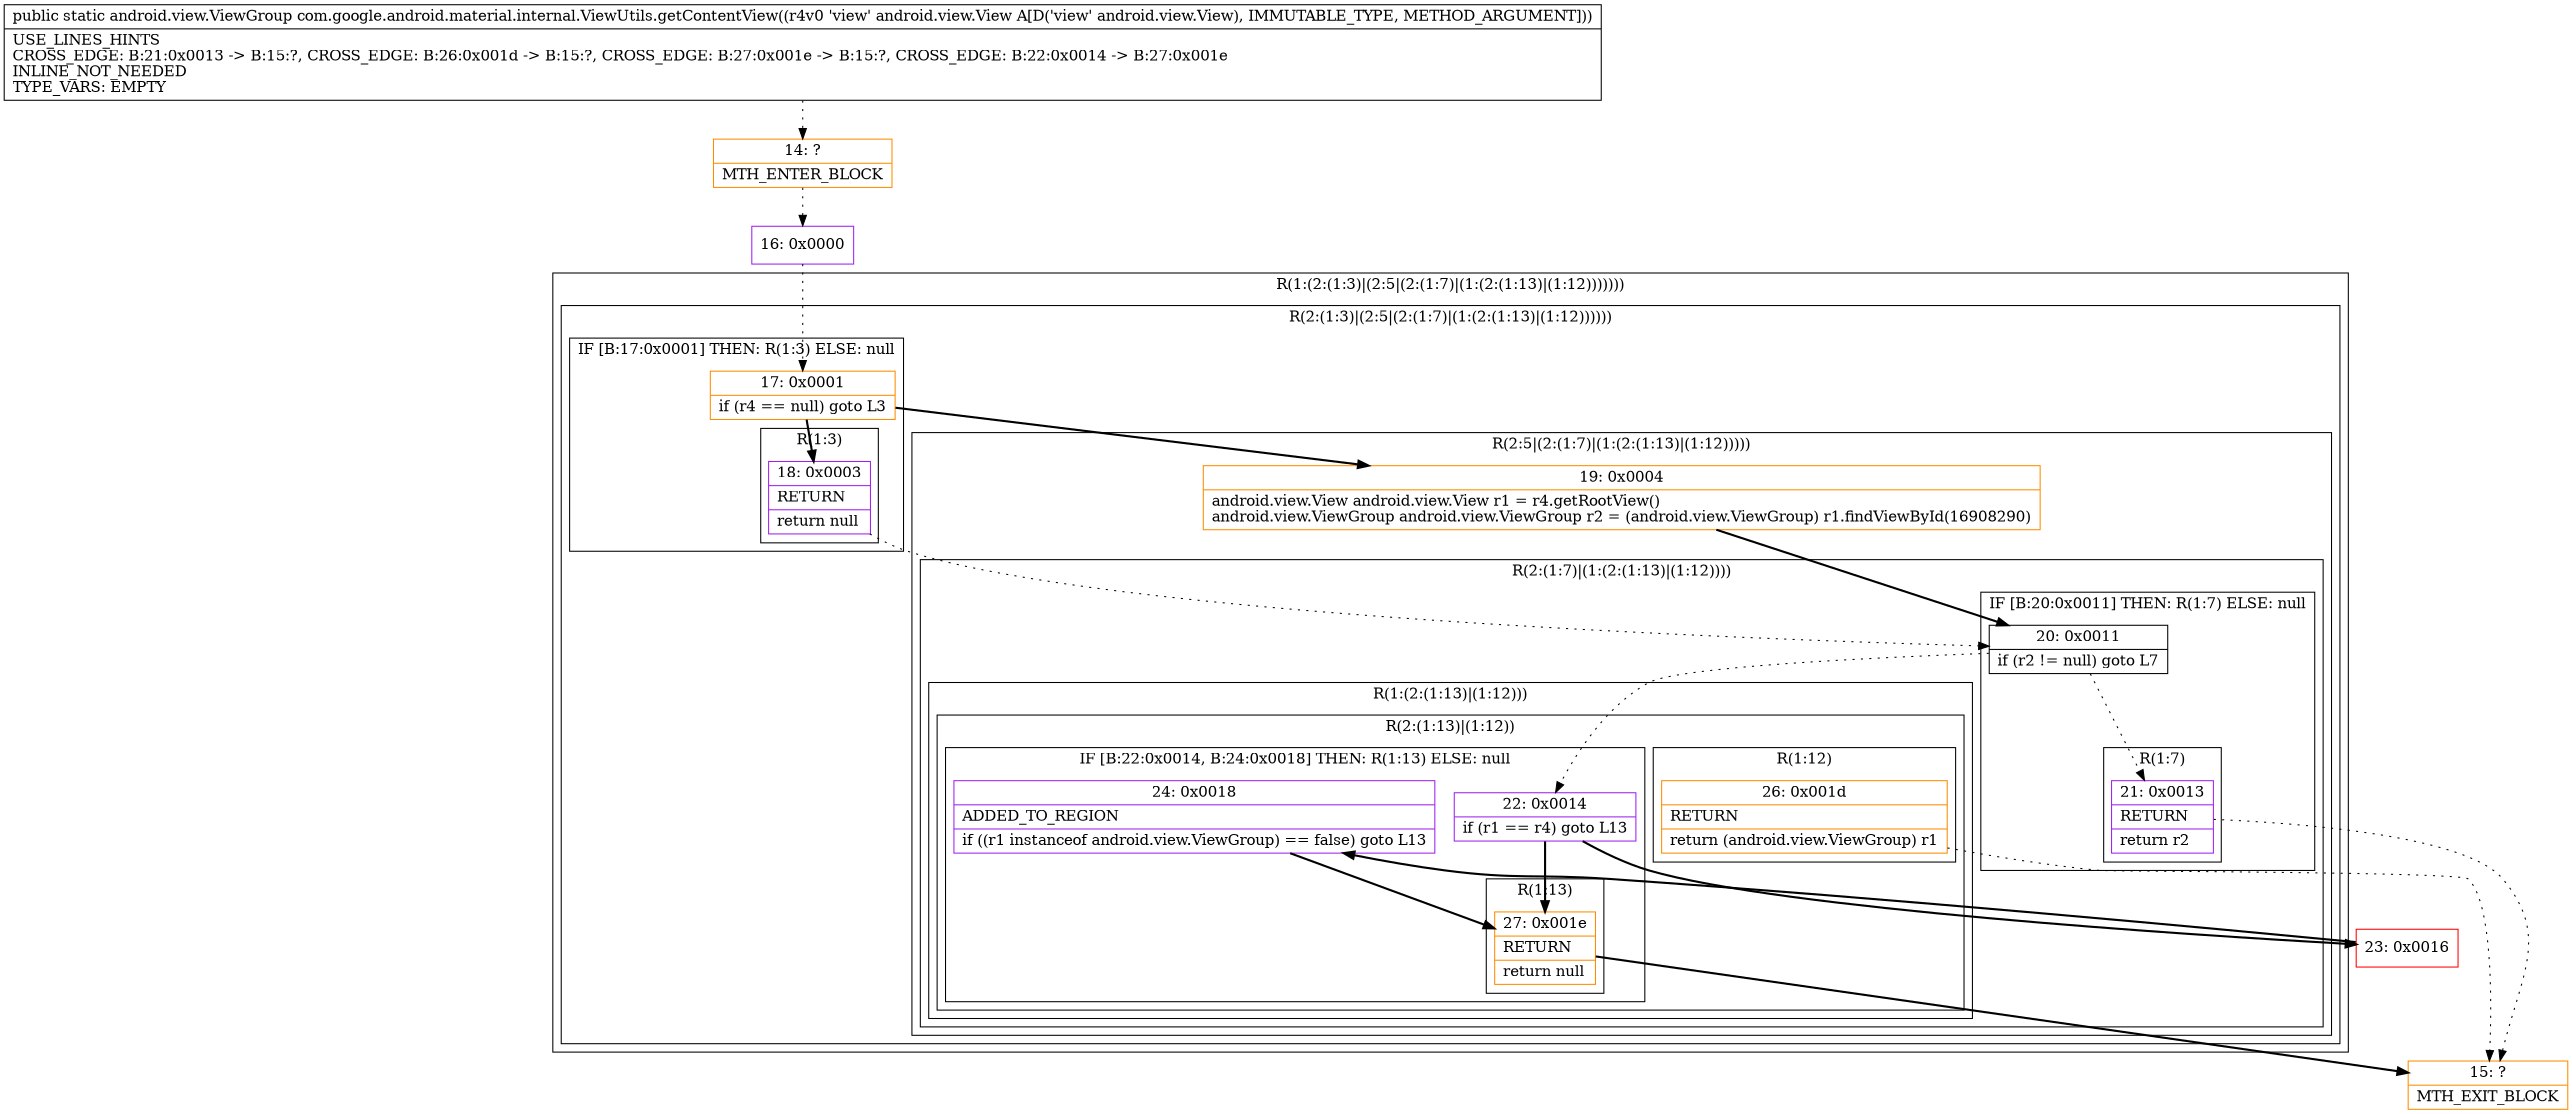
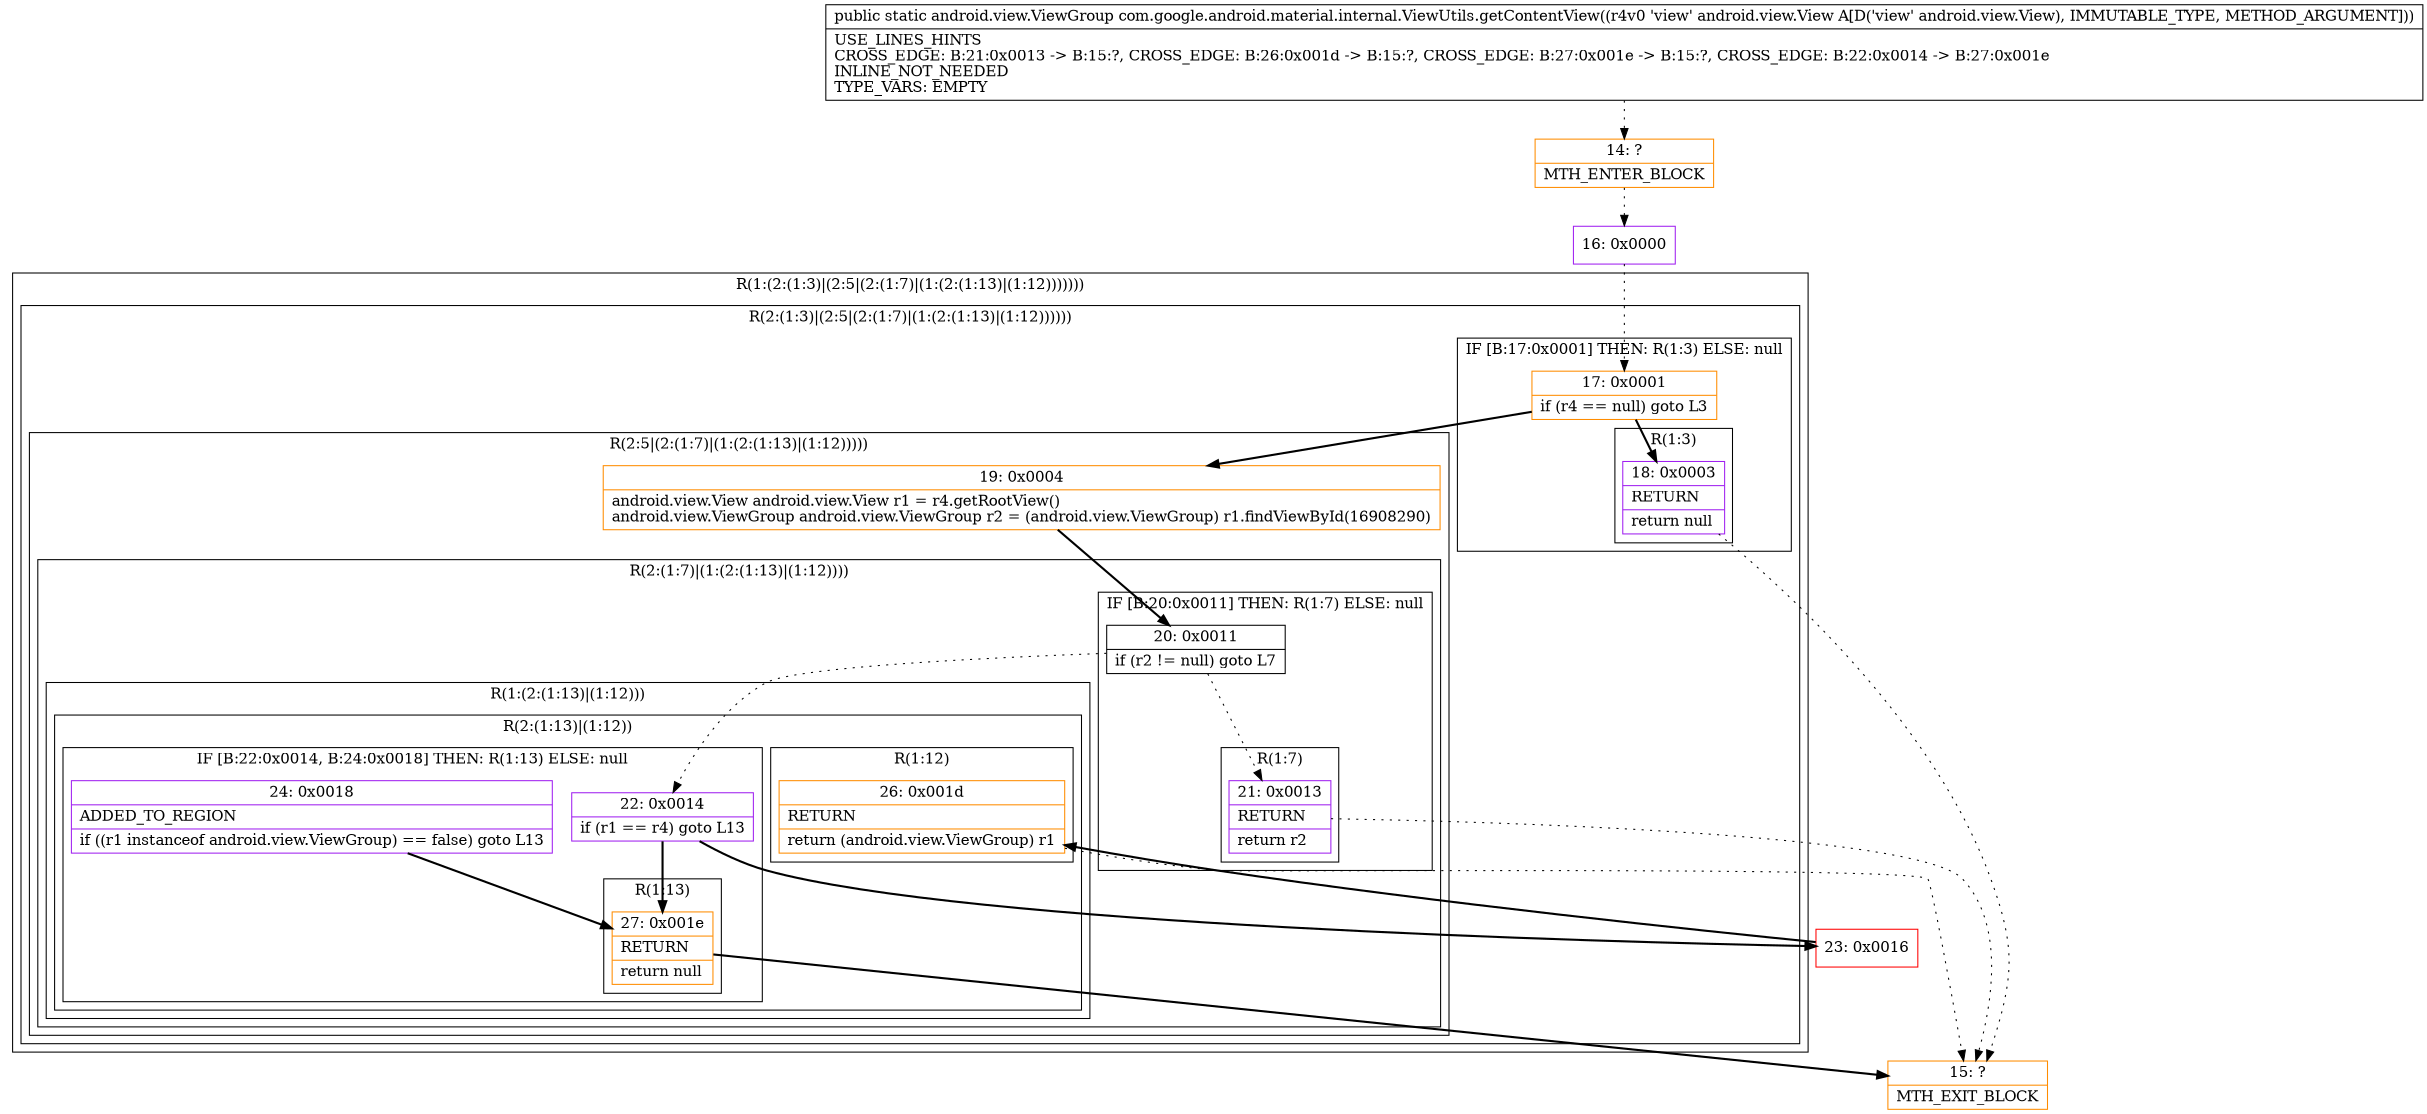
edge "18: 0x0003" -> "20: 0x0011": now "18: 0x0003" -> "15: ?"
edge "23: 0x0016" -> "24: 0x0018": now "23: 0x0016" -> "26: 0x001d"
